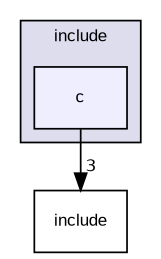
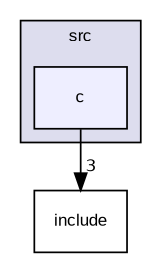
cluster "include": label "include" -> "src"
